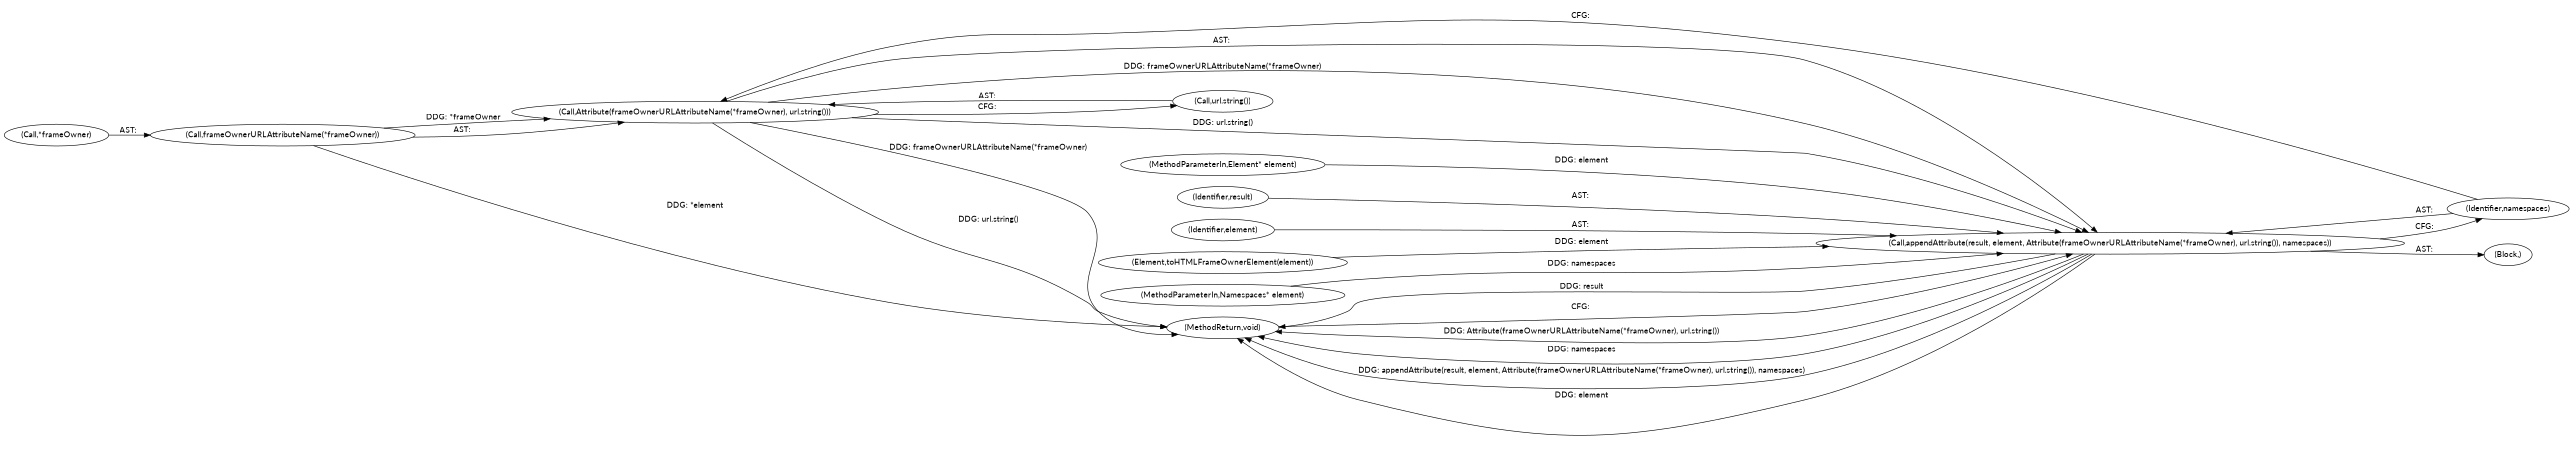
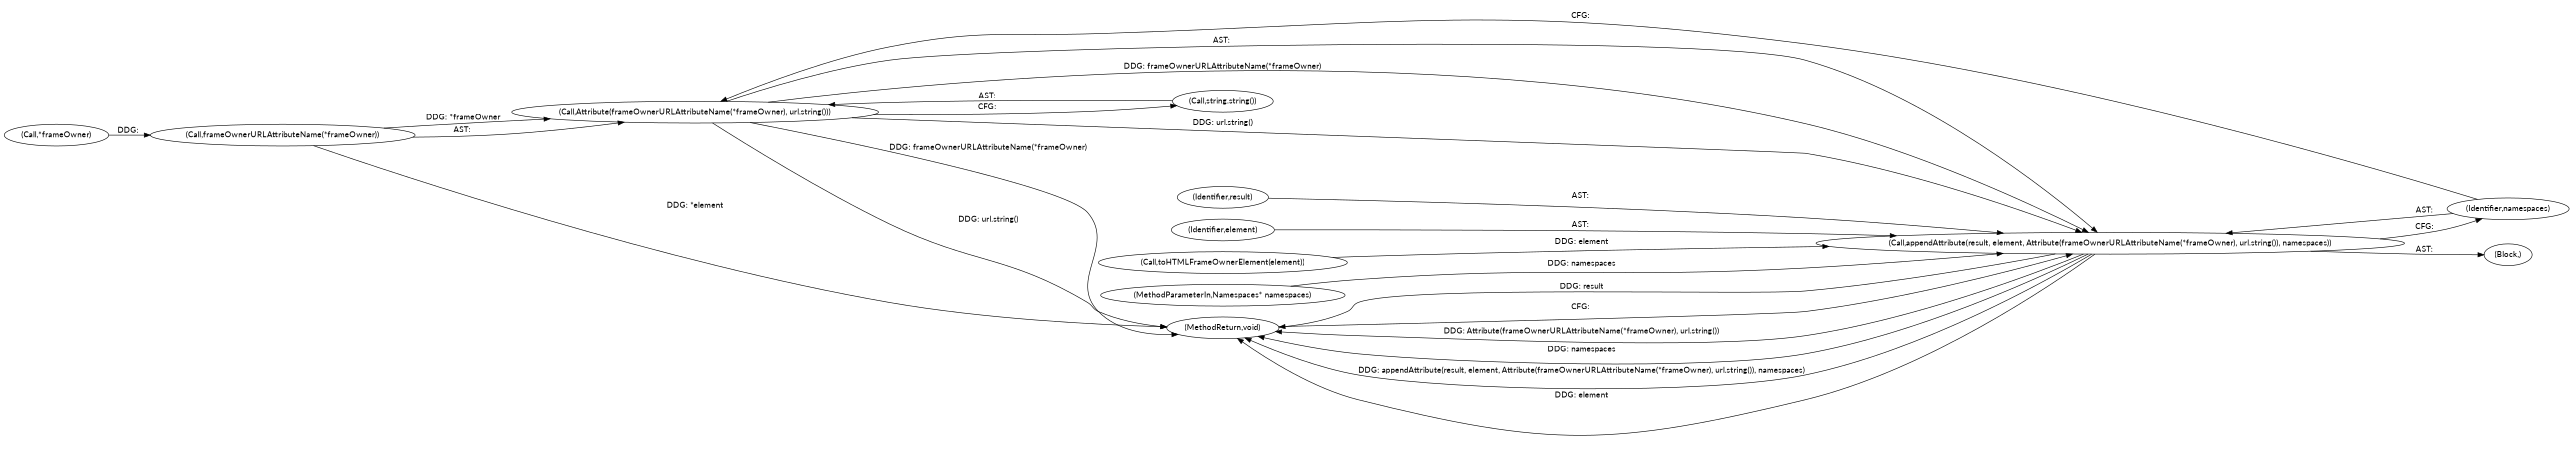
node "(Call,url.string())": label "(Call,url.string())" -> "(Call,string.string())"
edge "(Call,*frameOwner)" -> "(Call,frameOwnerURLAttributeName(*frameOwner))": label "AST: " -> "DDG: "
node "(MethodParameterIn,Element* element)": removed
node "(Element,toHTMLFrameOwnerElement(element))": label "(Element,toHTMLFrameOwnerElement(element))" -> "(Call,toHTMLFrameOwnerElement(element))"
node "(MethodParameterIn,Namespaces* element)": label "(MethodParameterIn,Namespaces* element)" -> "(MethodParameterIn,Namespaces* namespaces)"
